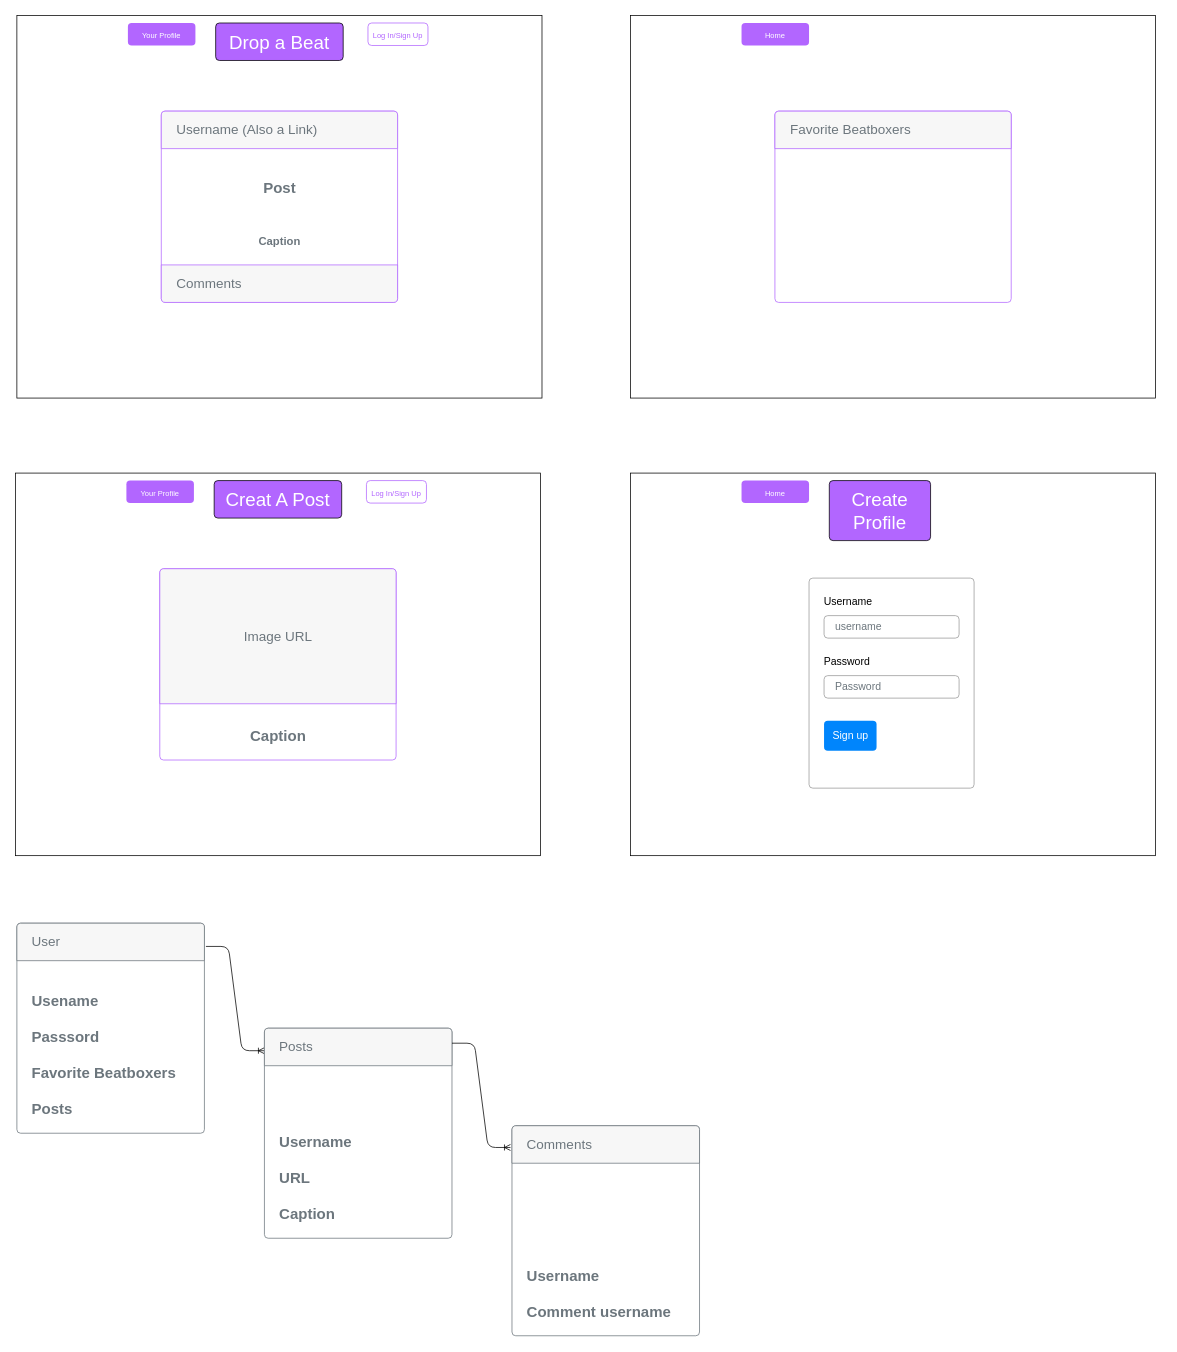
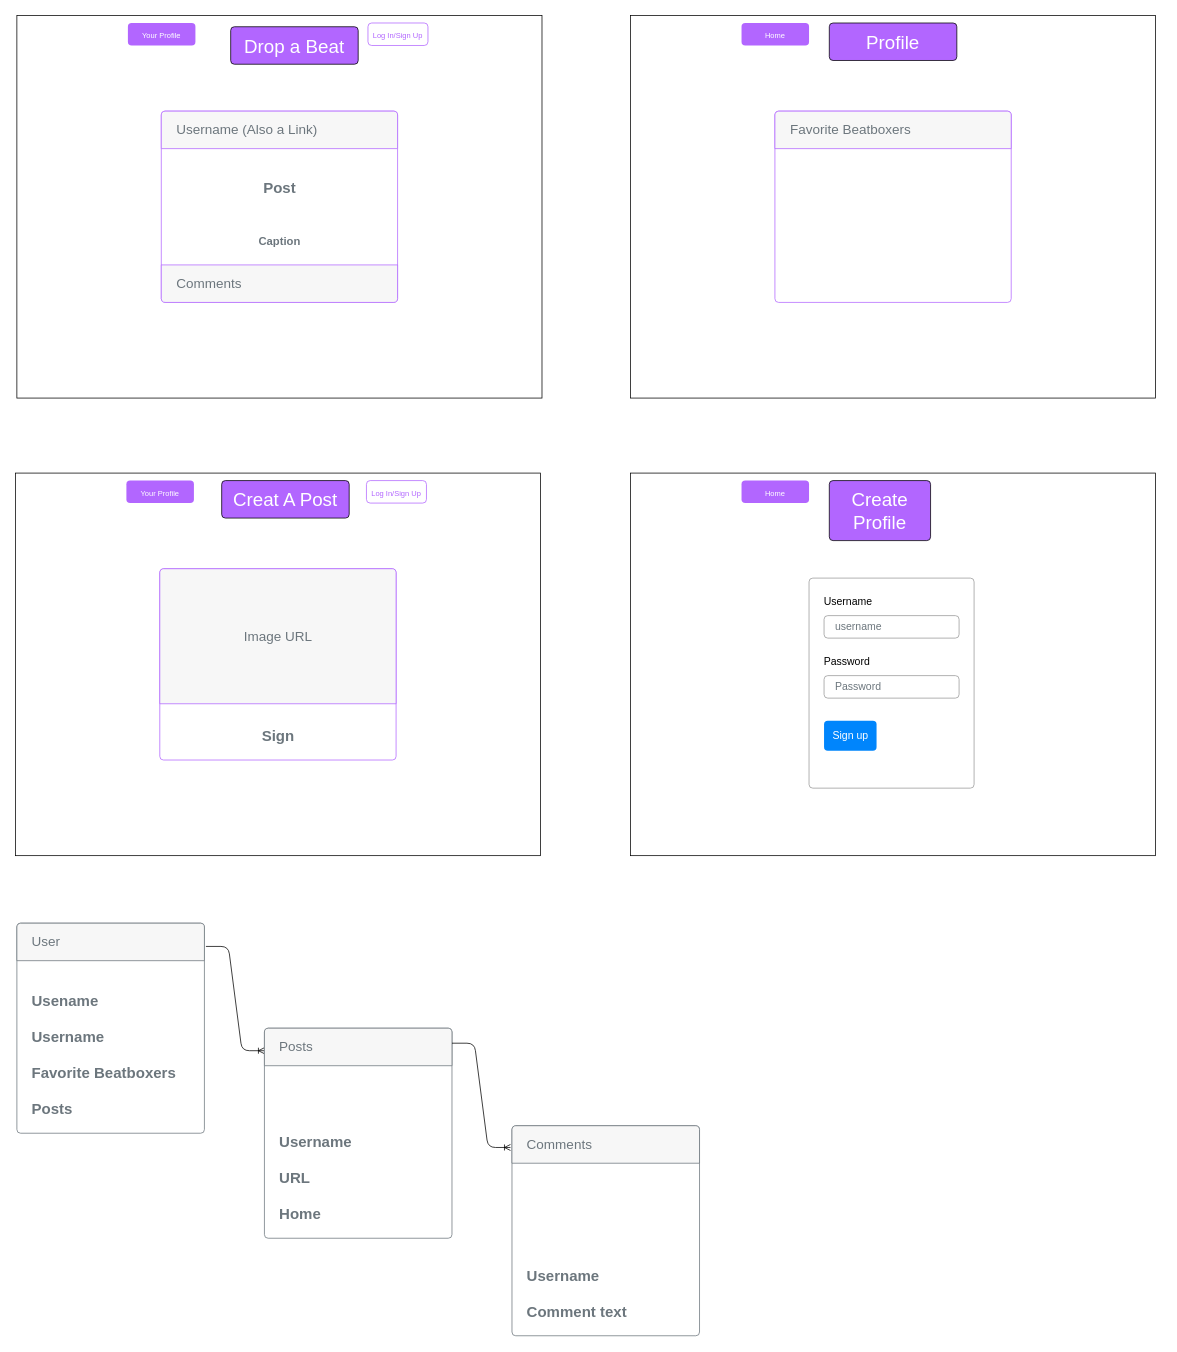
node "Drop a Beat": moved (279, 42) -> (294, 45)
node "Profile": added
node "Creat A Post": moved (278, 499) -> (285, 499)
node "Caption": label "Caption" -> "Sign"
node "Usename Passsord Favorite Beatboxers Posts": label "Usename Passsord Favorite Beatboxers Posts" -> "Usename Username Favorite Beatboxers Posts"
node "Username URL Caption": label "Username URL Caption" -> "Username URL Home"
node "Username Comment username": label "Username Comment username" -> "Username Comment text"
